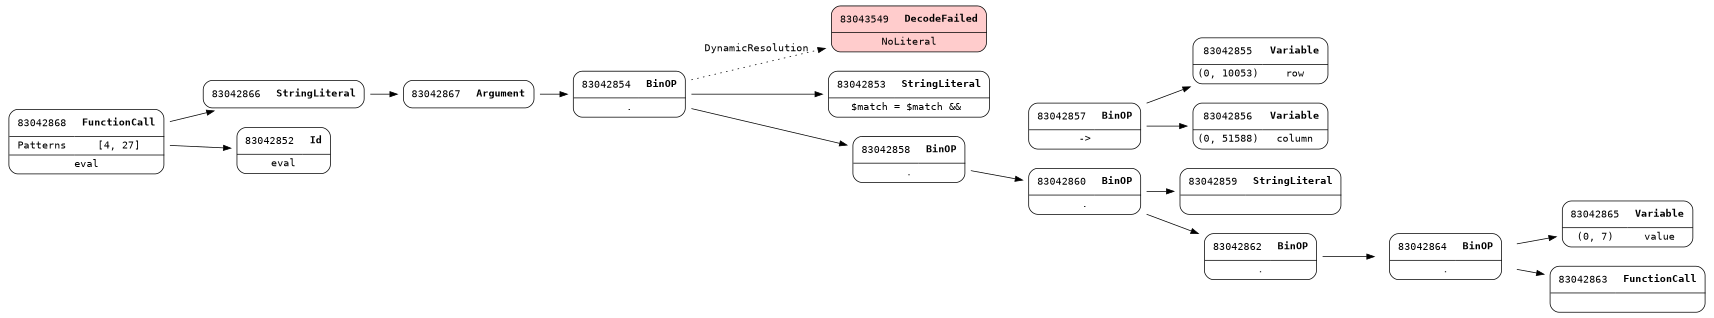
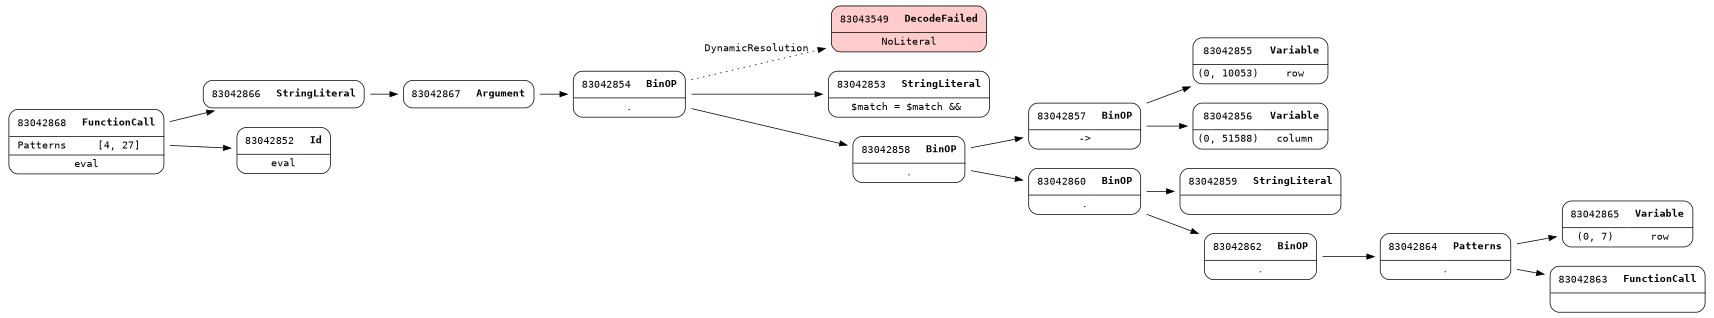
edge "83042858" -> "83042857": added
node "83042865": text "value" -> "row"
node "83042864": text "BinOP" -> "Patterns"
